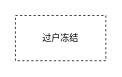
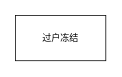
node "过户冻结": style dashed -> solid
